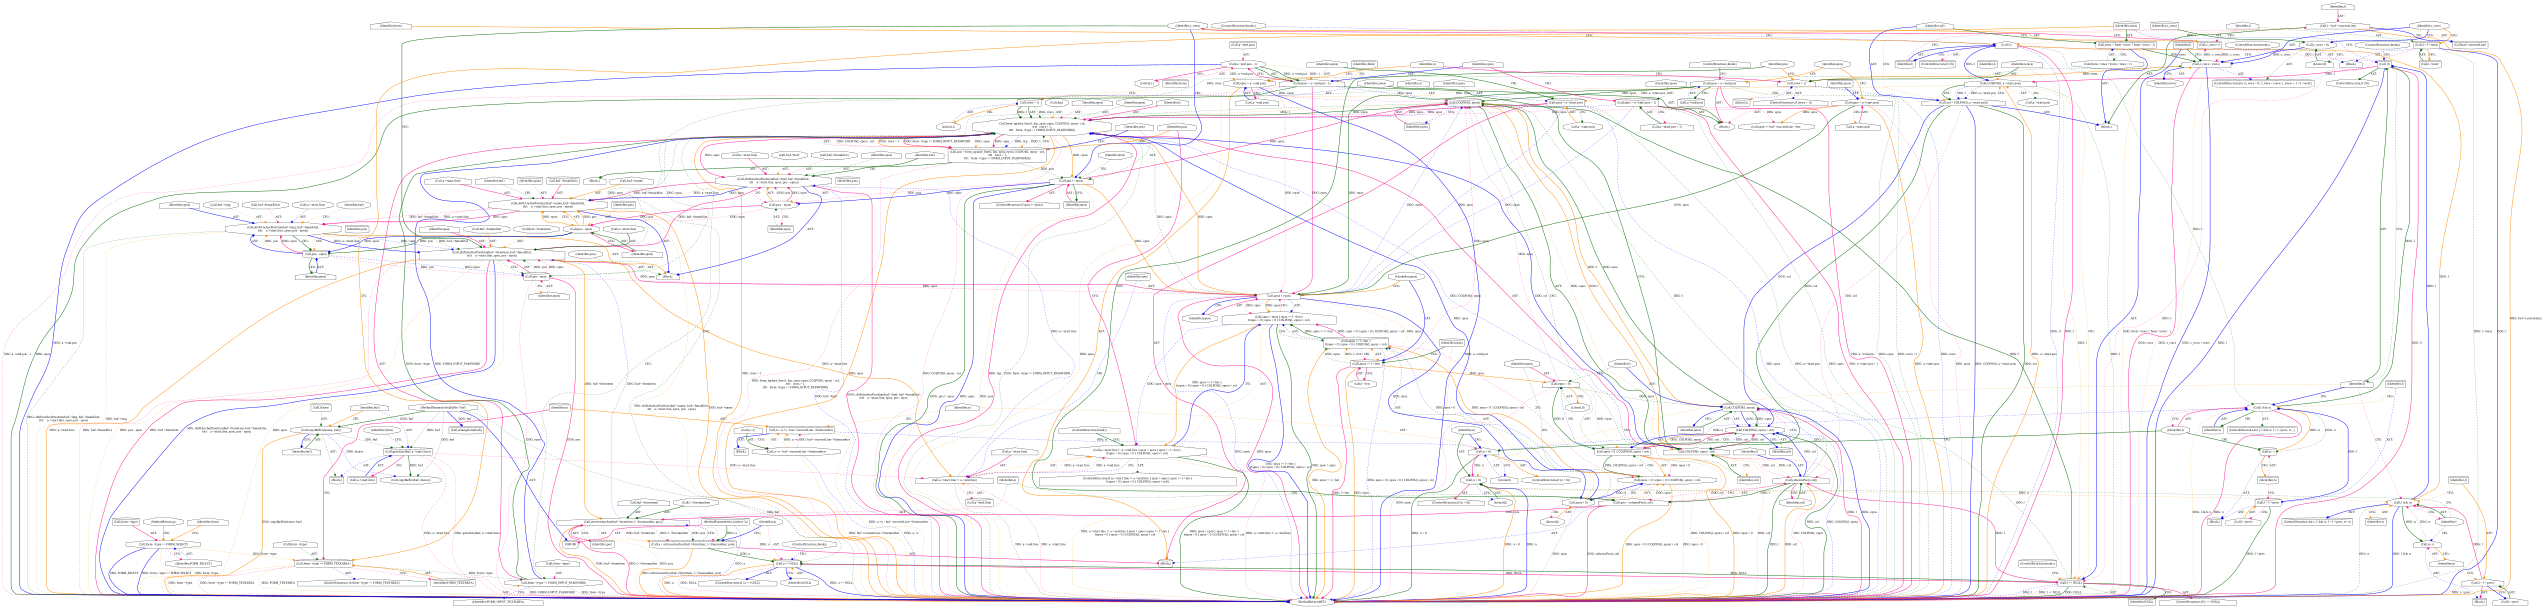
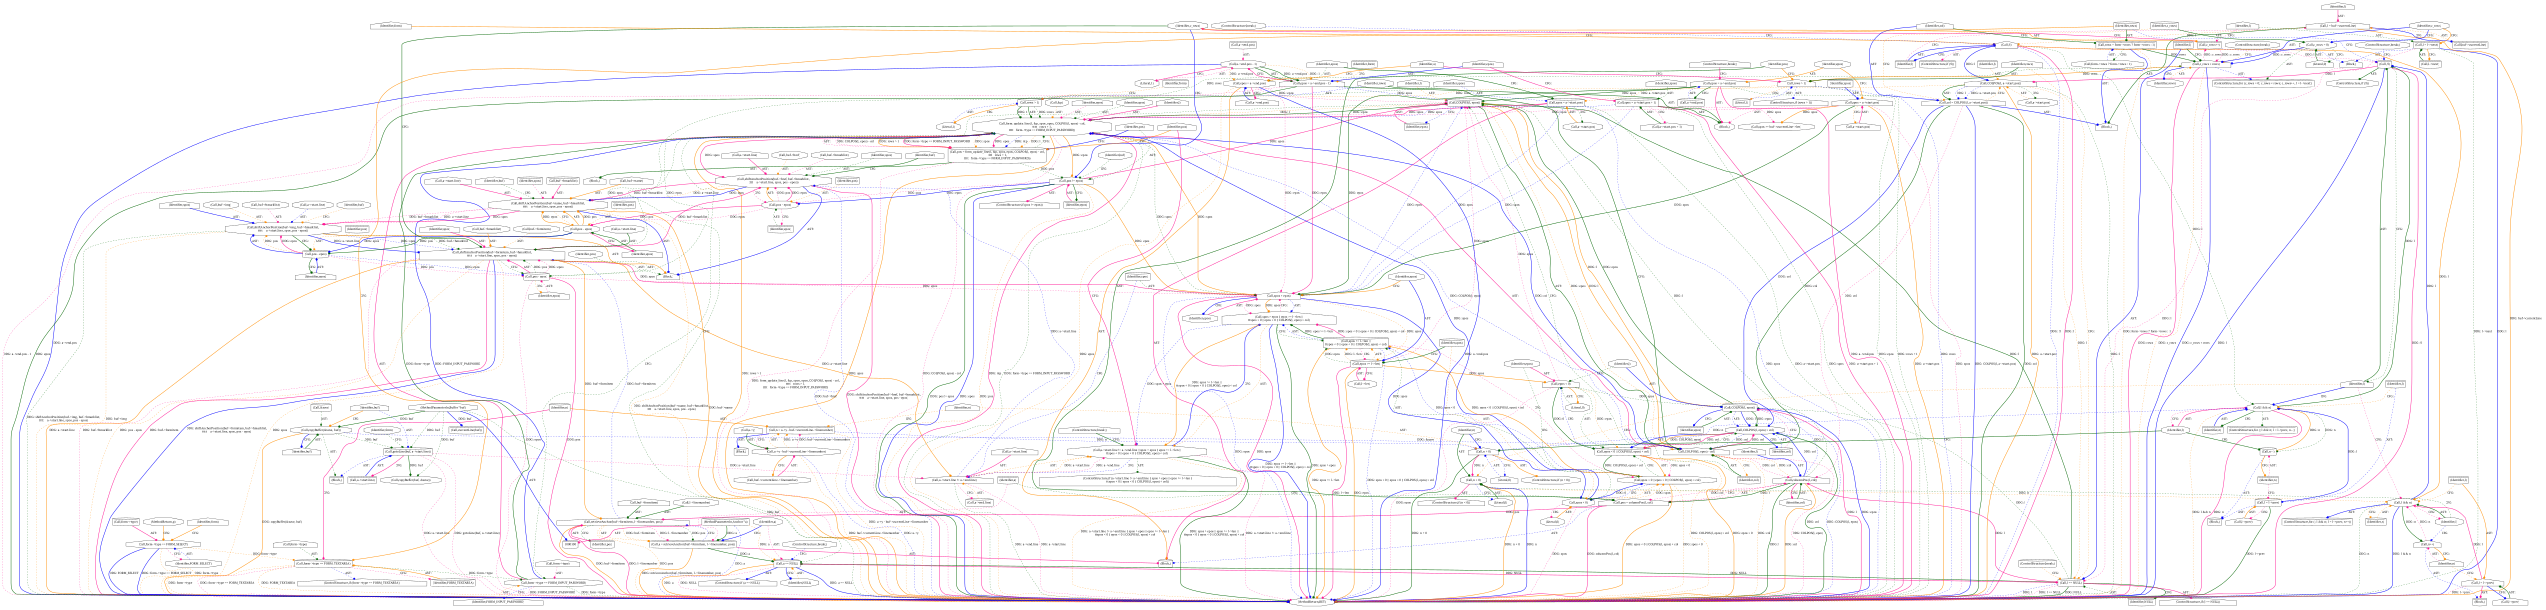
node "(Call,arrangeLine(buf))": label "(Call,arrangeLine(buf))" -> "(Call,currentLine(buf))"
edge "(Call,copyBuffer(&save, buf))" -> "(Call,copyBuffer(buf, &save))": now "(Call,copyBuffer(&save, buf))" -> "(Call,COLPOS(l, epos) - col)"
node "(Call,buf->currentLine->linenumber)": added
node "(Identifier,FORM_INPUT_TEXTAREA)": label "(Identifier,FORM_INPUT_TEXTAREA)" -> "(Identifier,FORM_INPUT_PASSWORD)"
